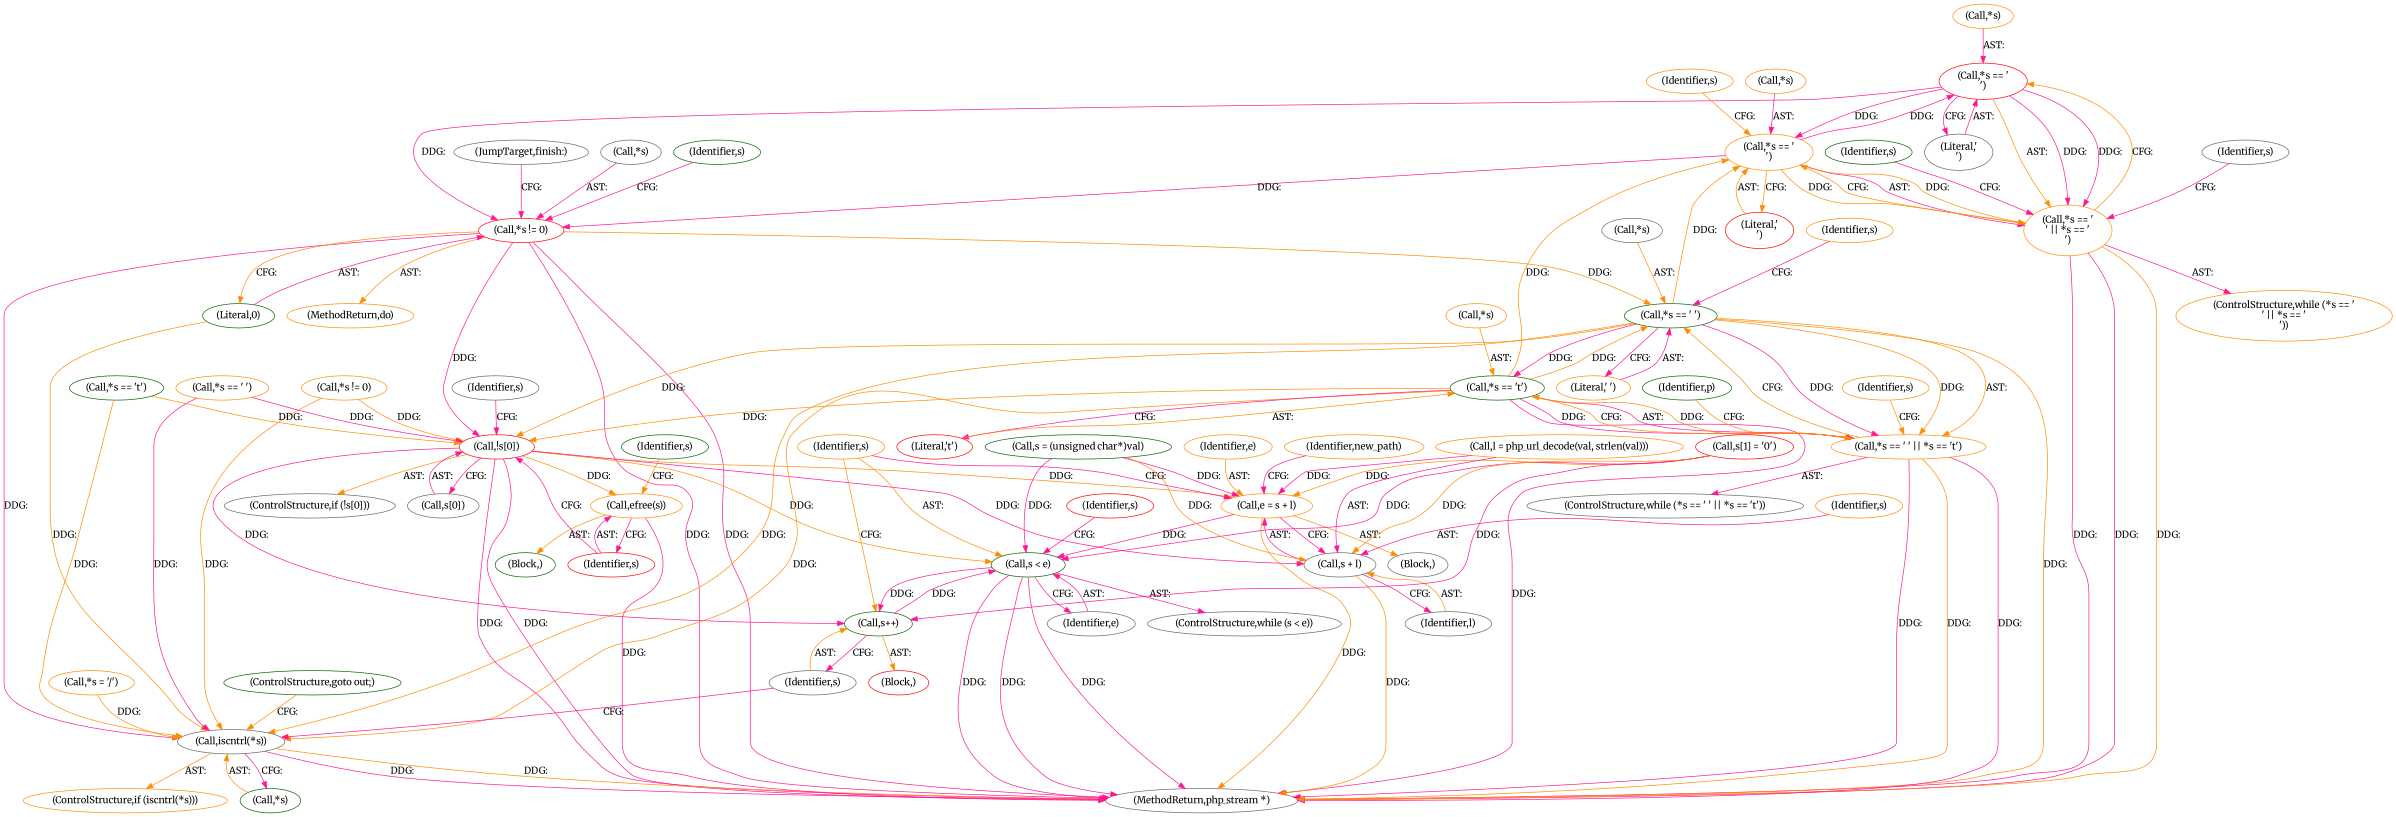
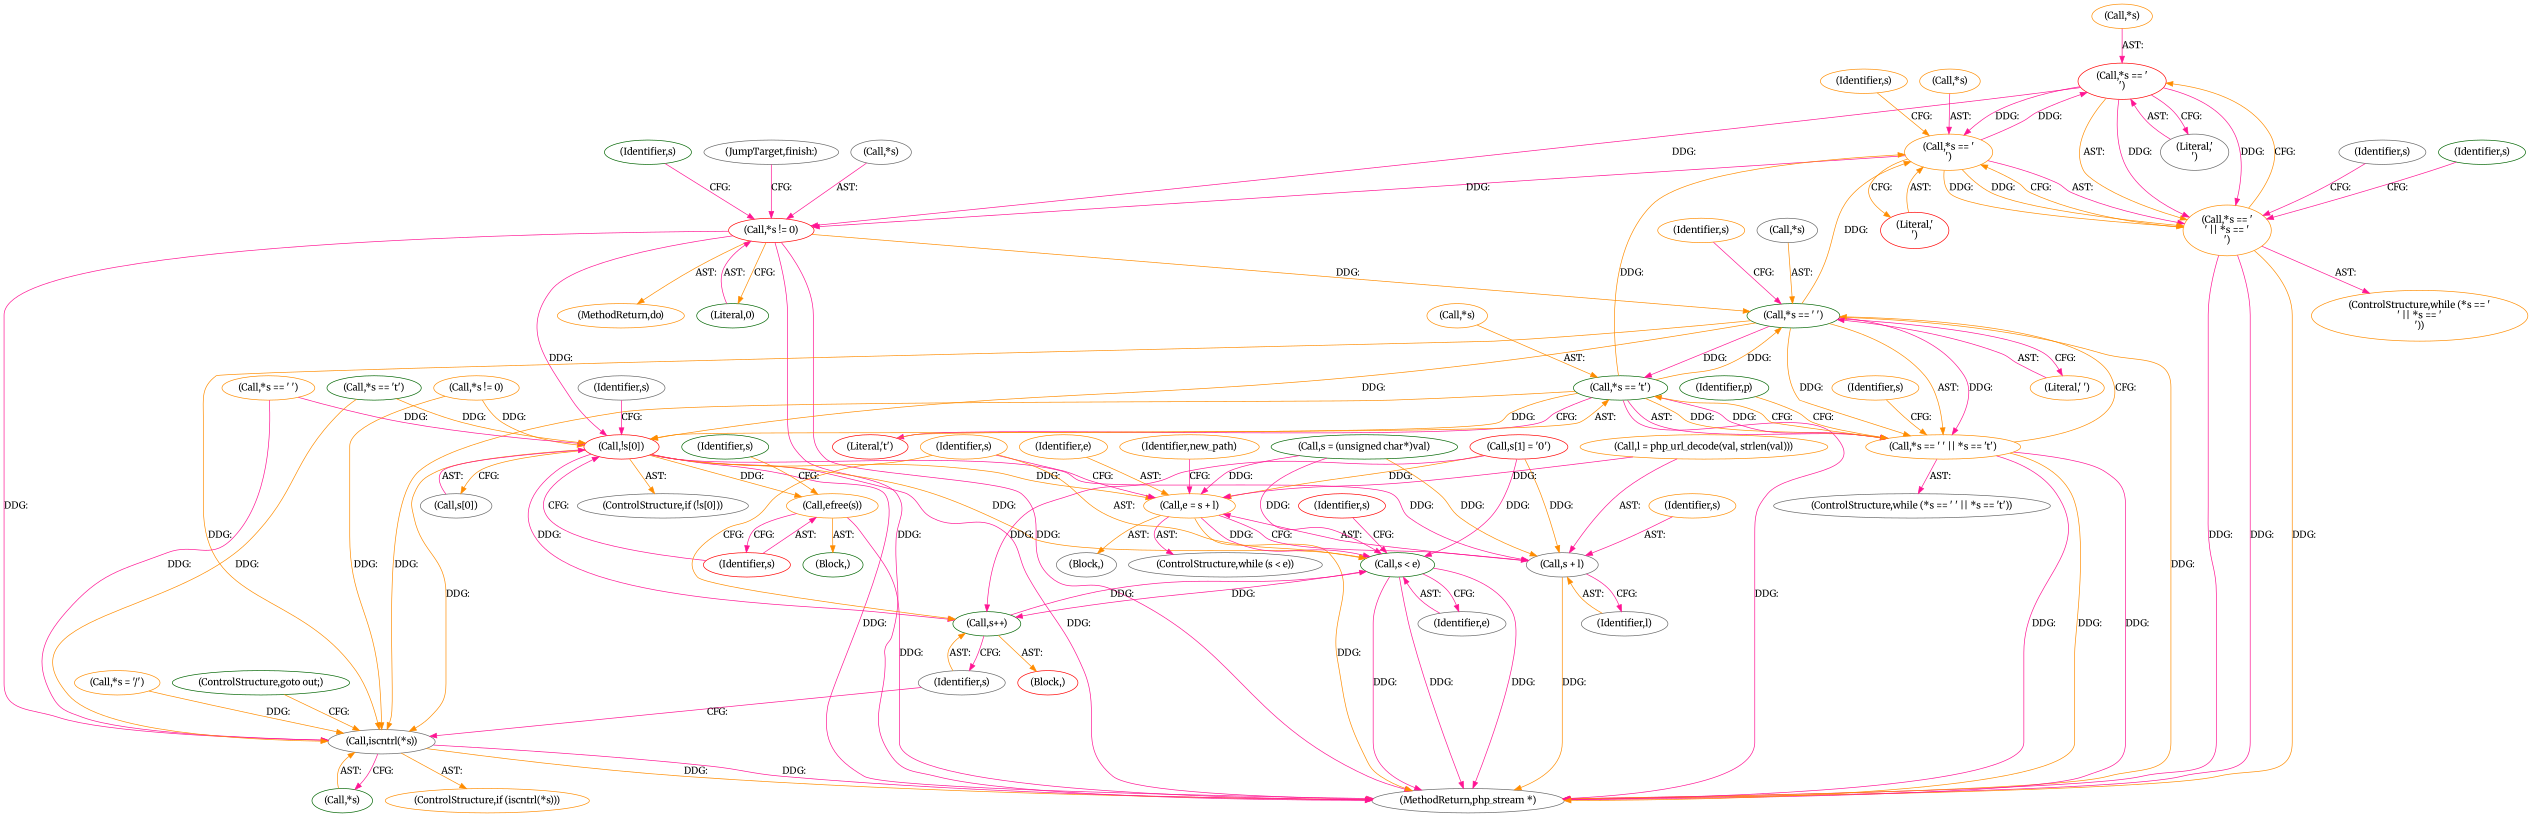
edge "(Call,!s[0])" -> "(Call,s[0])": color deeppink -> darkorange
edge "(Literal,0)" -> "(Call,iscntrl(*s))": now "(Call,!s[0])" -> "(Call,iscntrl(*s))"
edge "(Call,s < e)" -> "(ControlStructure,while (s < e))": now "(Call,e = s + l)" -> "(ControlStructure,while (s < e))"
